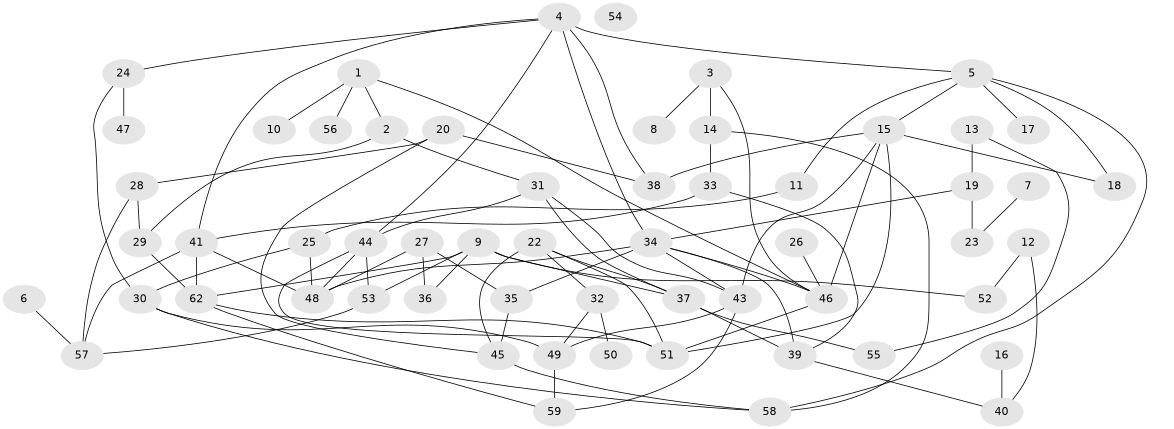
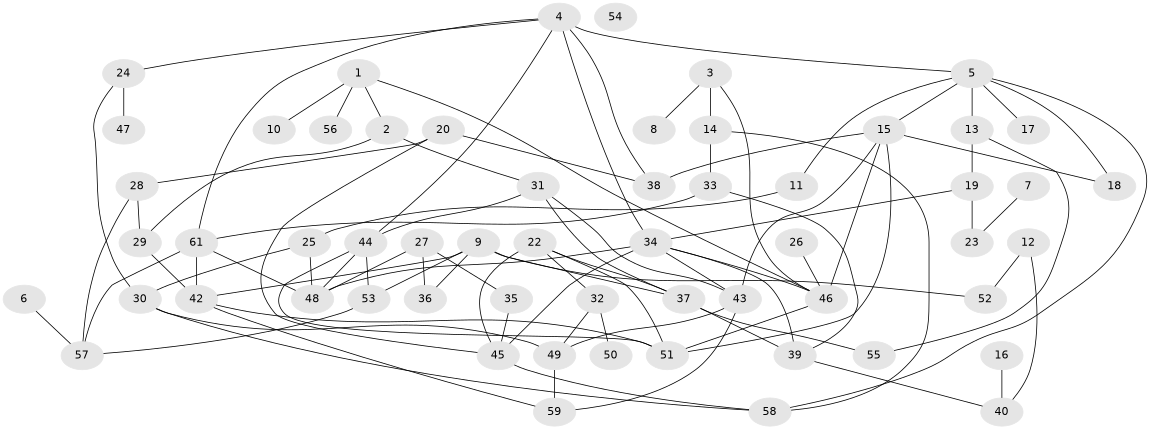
edge "5" -- "13": added
node "41": label "41" -> "61"
edge "34" -- "35": now "34" -- "45"
node "62": label "62" -> "42"
